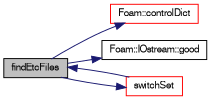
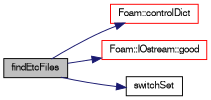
node "Foam::IOstream::good": color black -> red
edge "switchSet" -> "findEtcFiles": removed
node "switchSet": color red -> black
